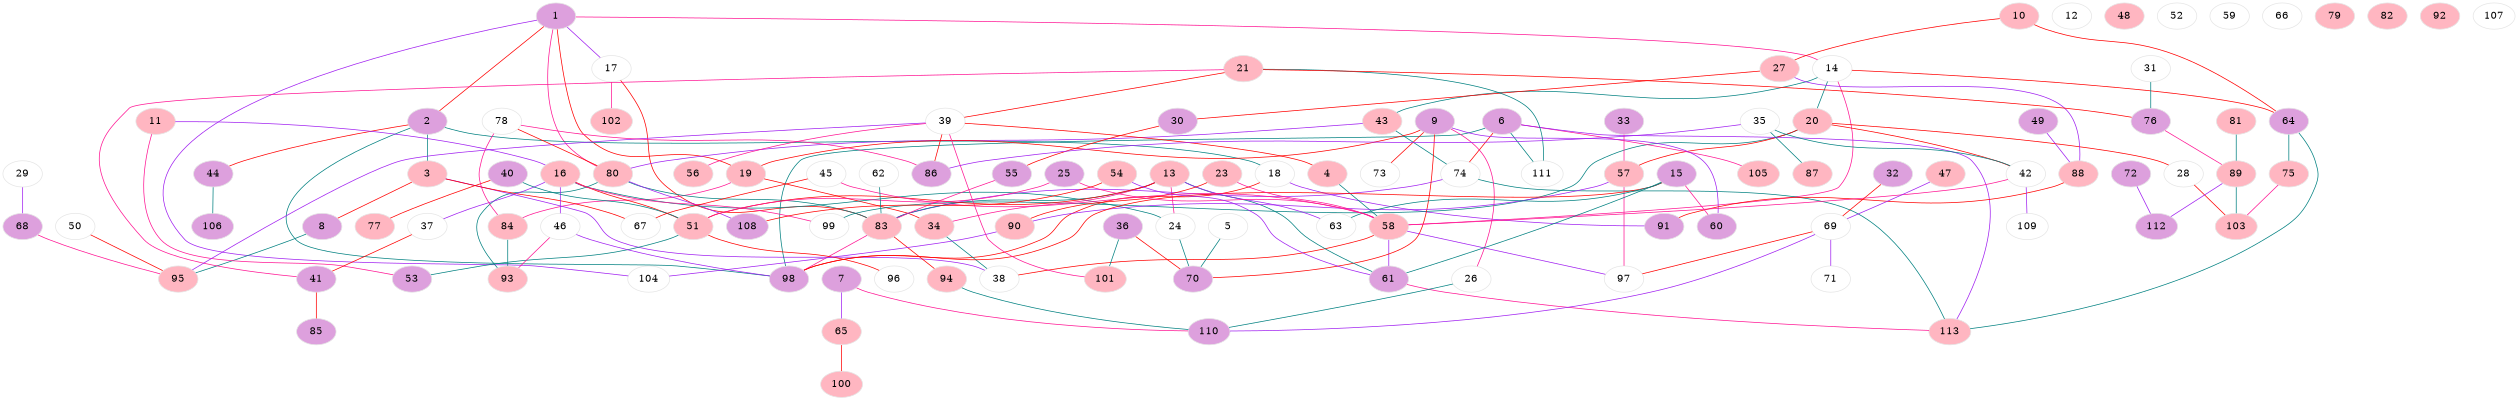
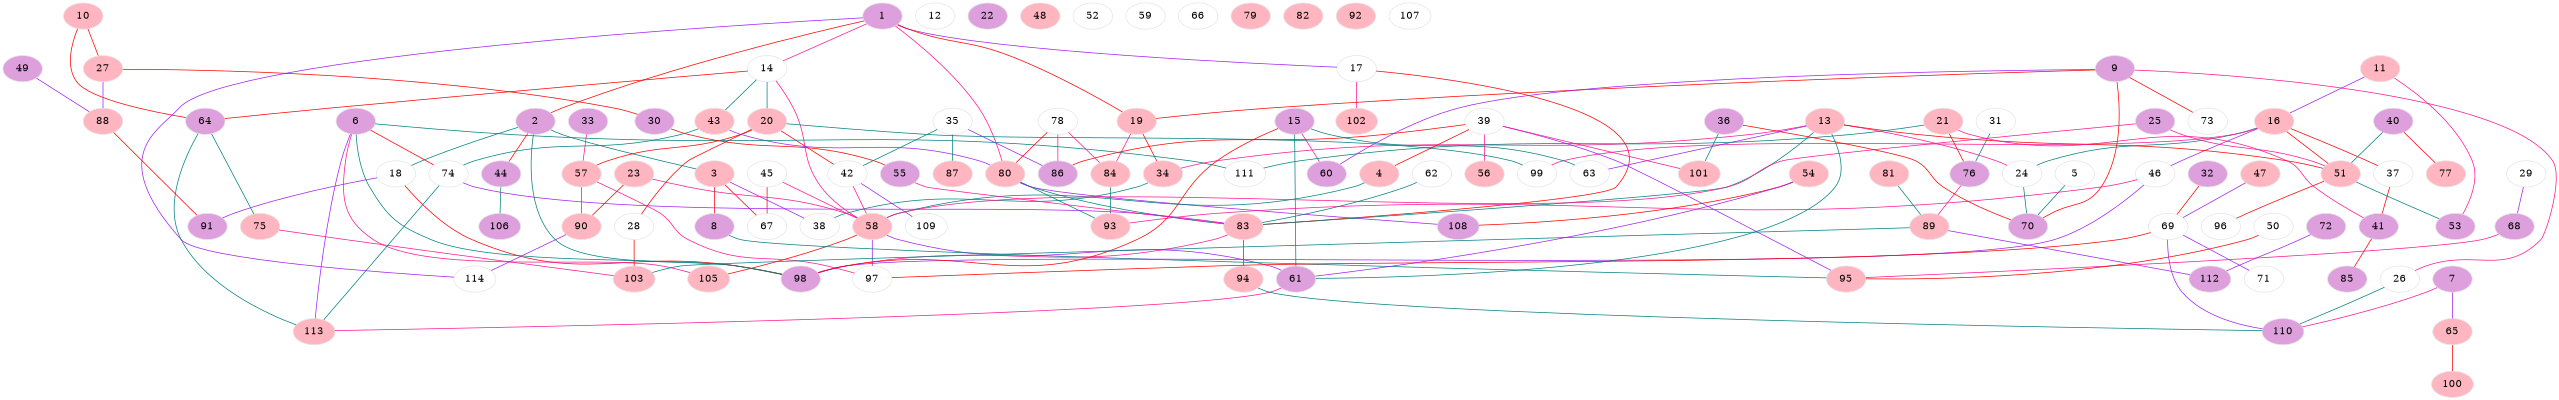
node "22": added
edge "21" -- "39": removed
edge "16" -- "37": color purple -> red
edge "58" -- "38": now "58" -- "105"
node "104": label "104" -> "114"
